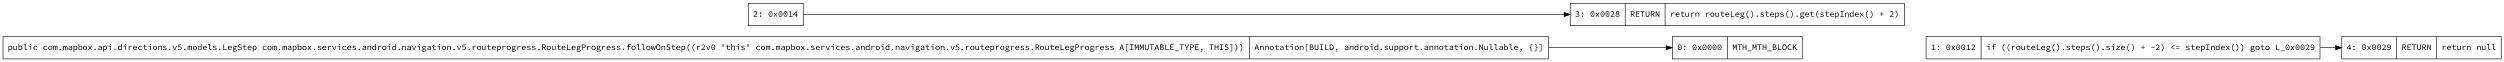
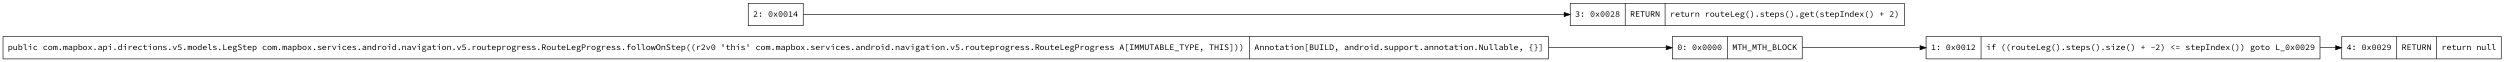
edge "0: 0x0000" -> "1: 0x0012": added
